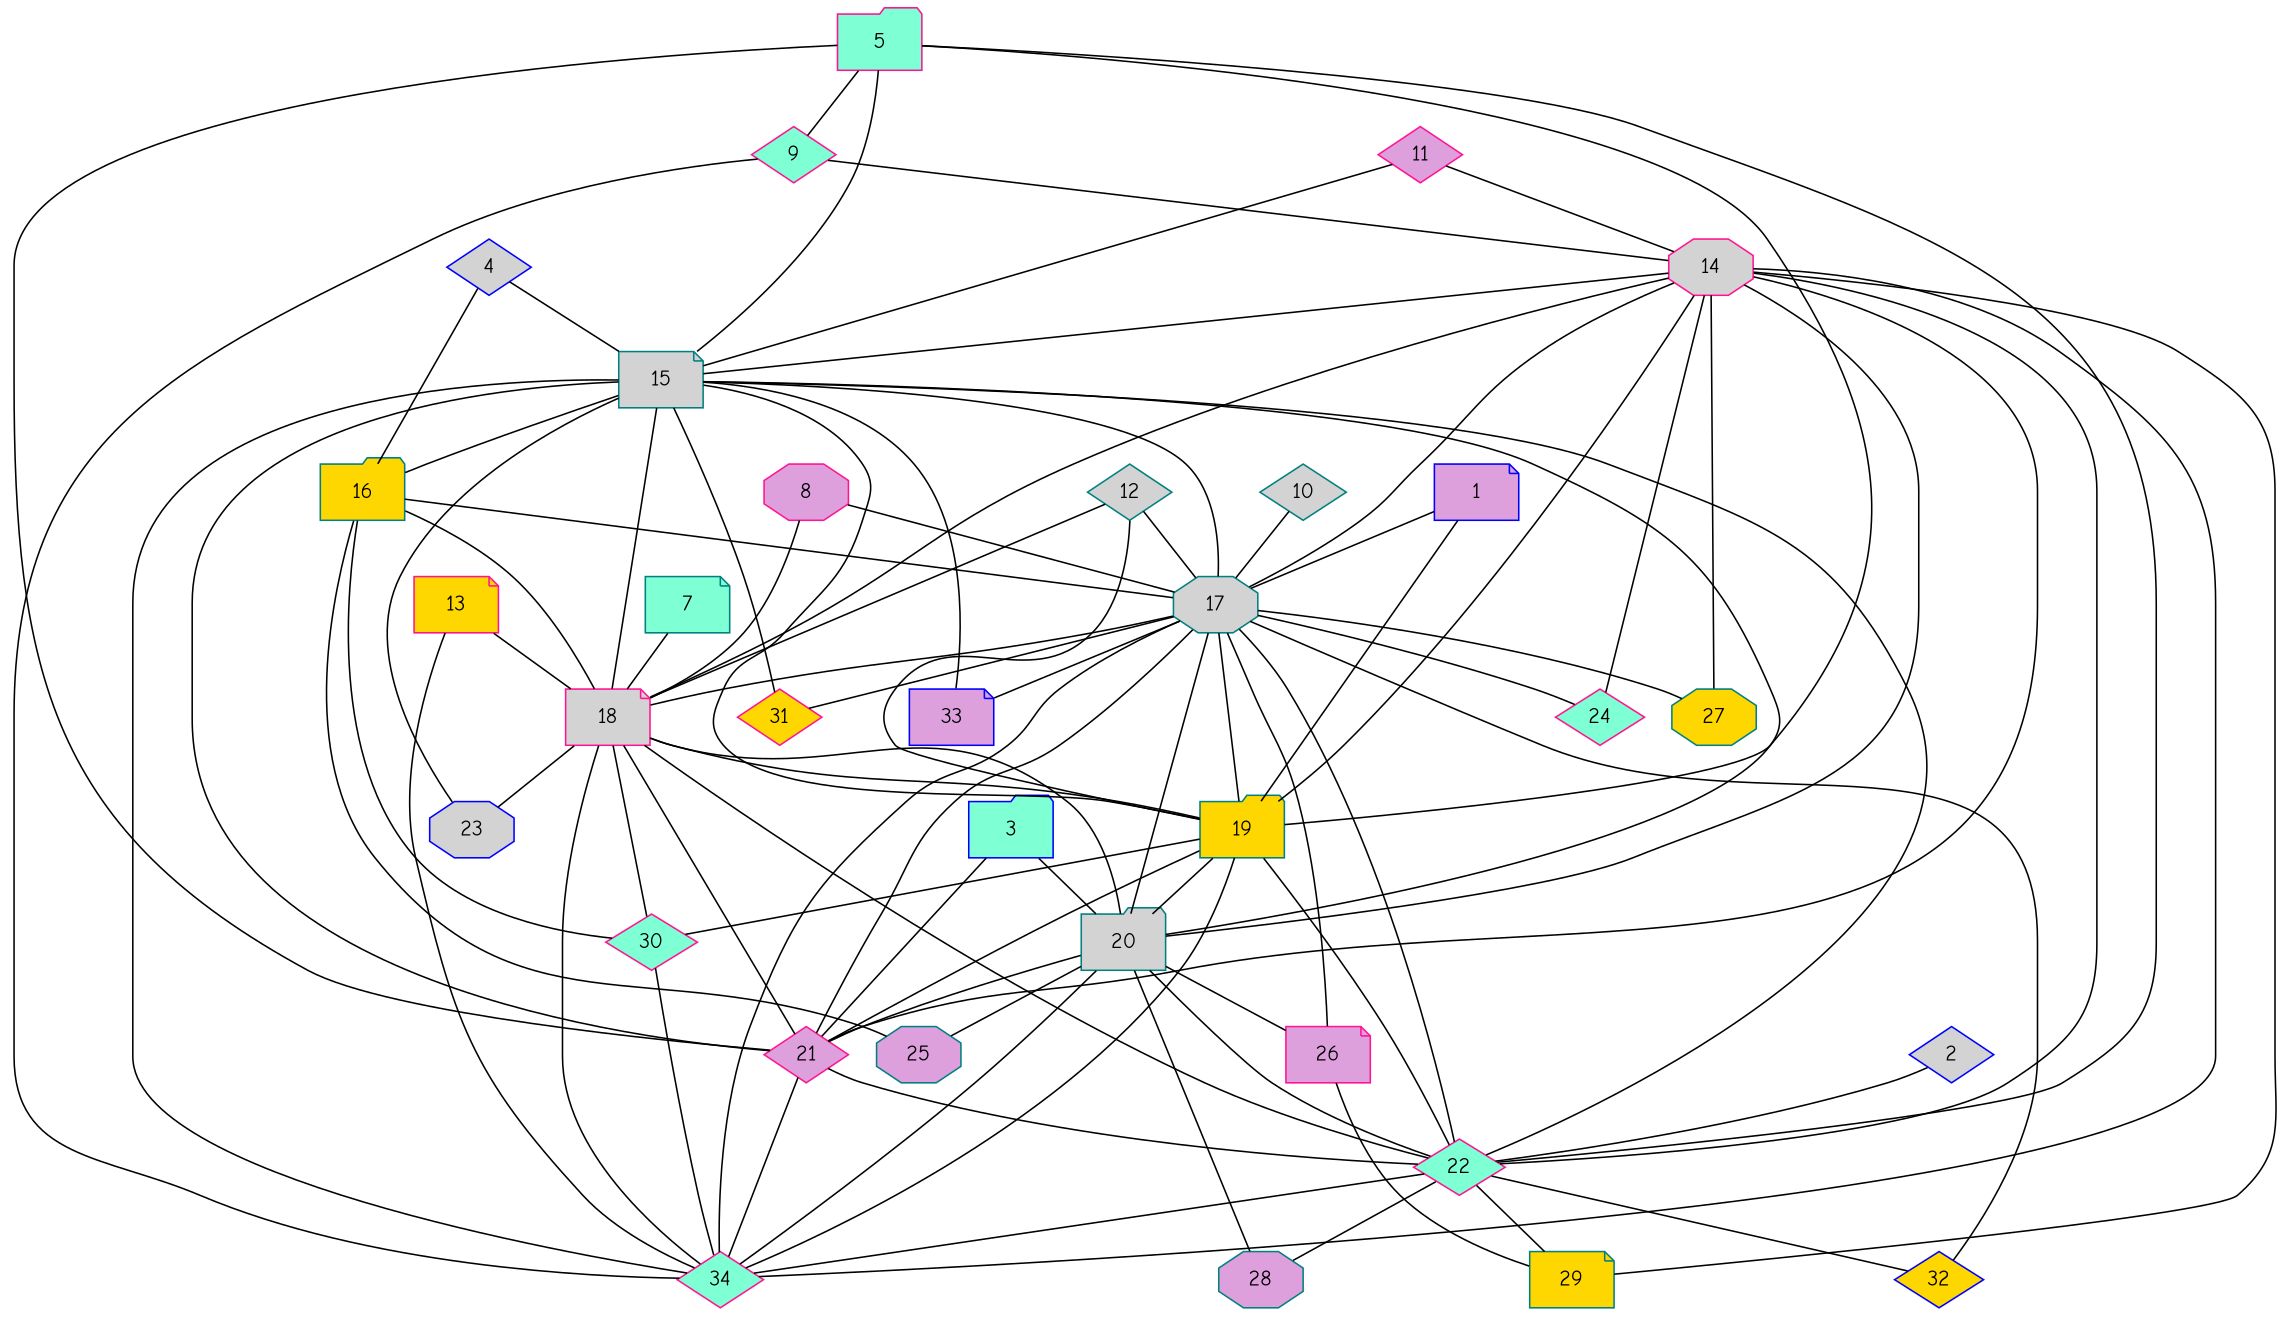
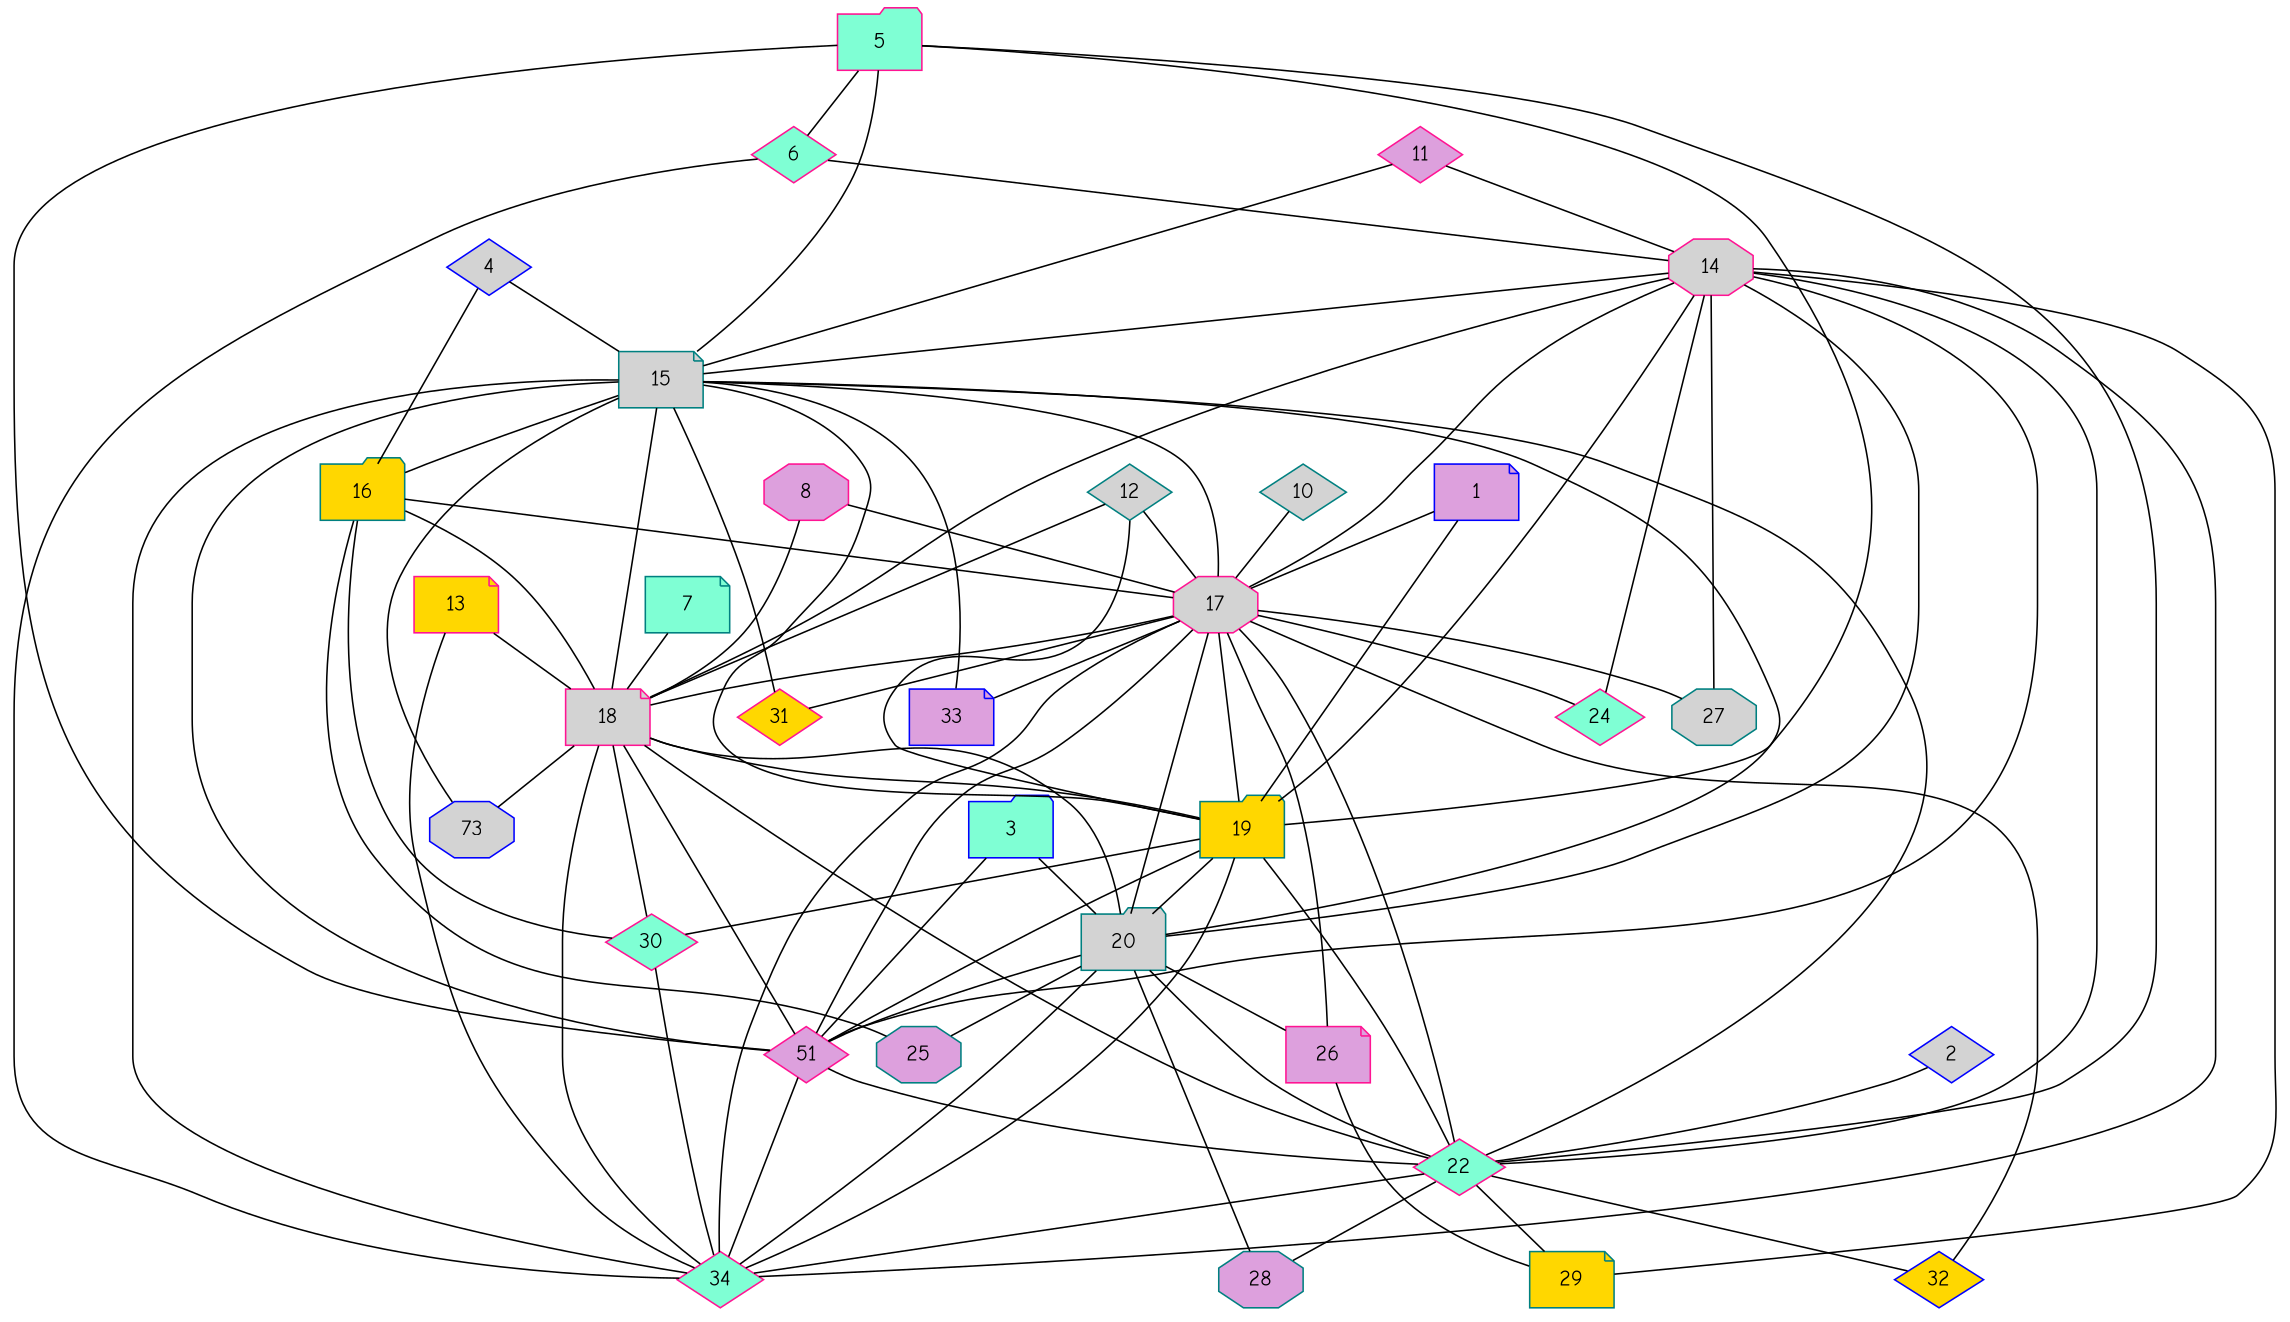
node "9": label "9" -> "6"
node "17": color teal -> deeppink
node "27": fillcolor gold -> lightgrey
node "23": label "23" -> "73"
node "21": label "21" -> "51"
